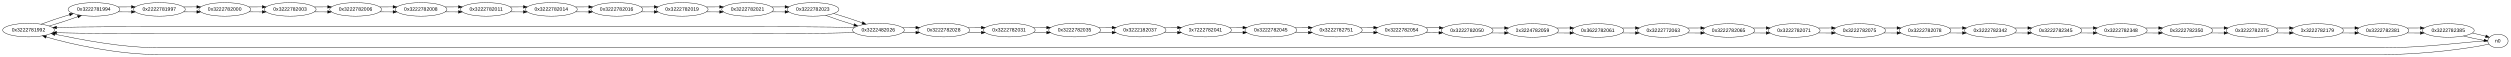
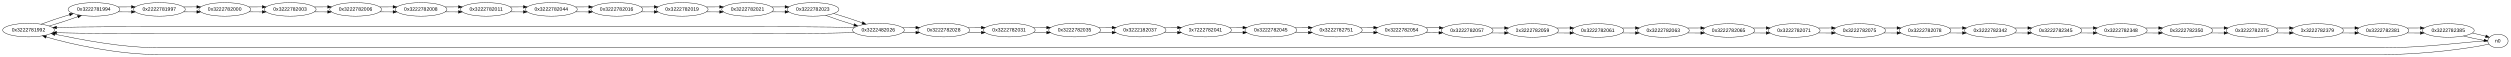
node "0x3222782014": label "0x3222782014" -> "0x3222782044"
node "0x3222782050": label "0x3222782050" -> "0x3222782057"
node "0x3224782059": label "0x3224782059" -> "0x3222782059"
node "0x3622782061": label "0x3622782061" -> "0x3222782061"
node "0x3222772063": label "0x3222772063" -> "0x3222782063"
node "0x3222782179": label "0x3222782179" -> "0x3222782379"
